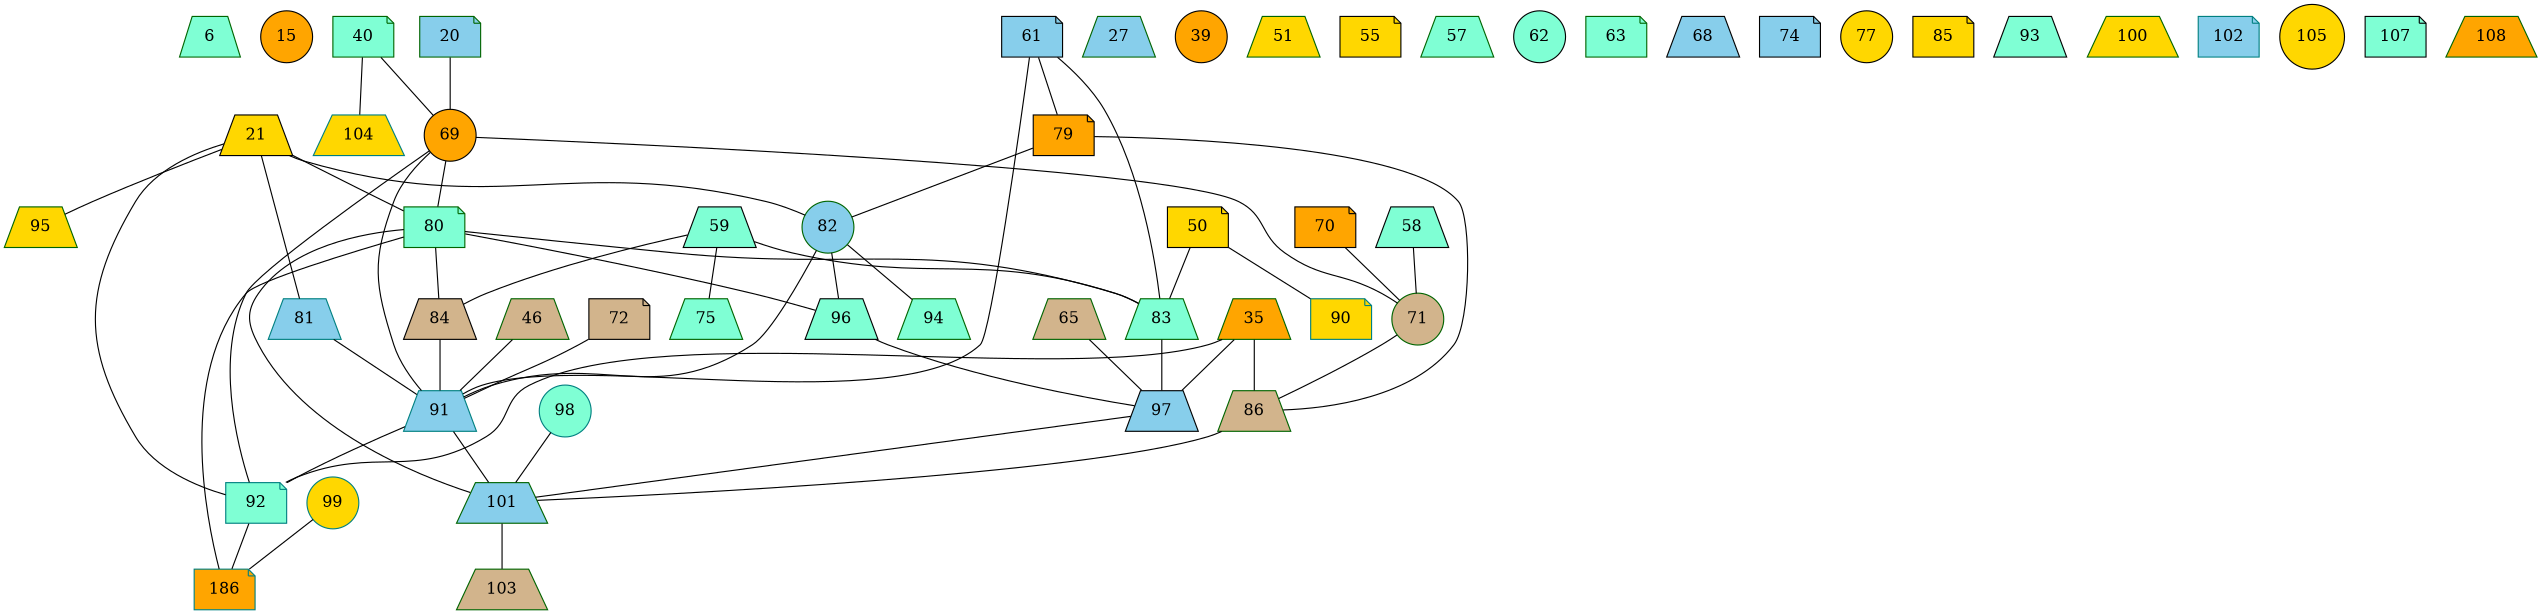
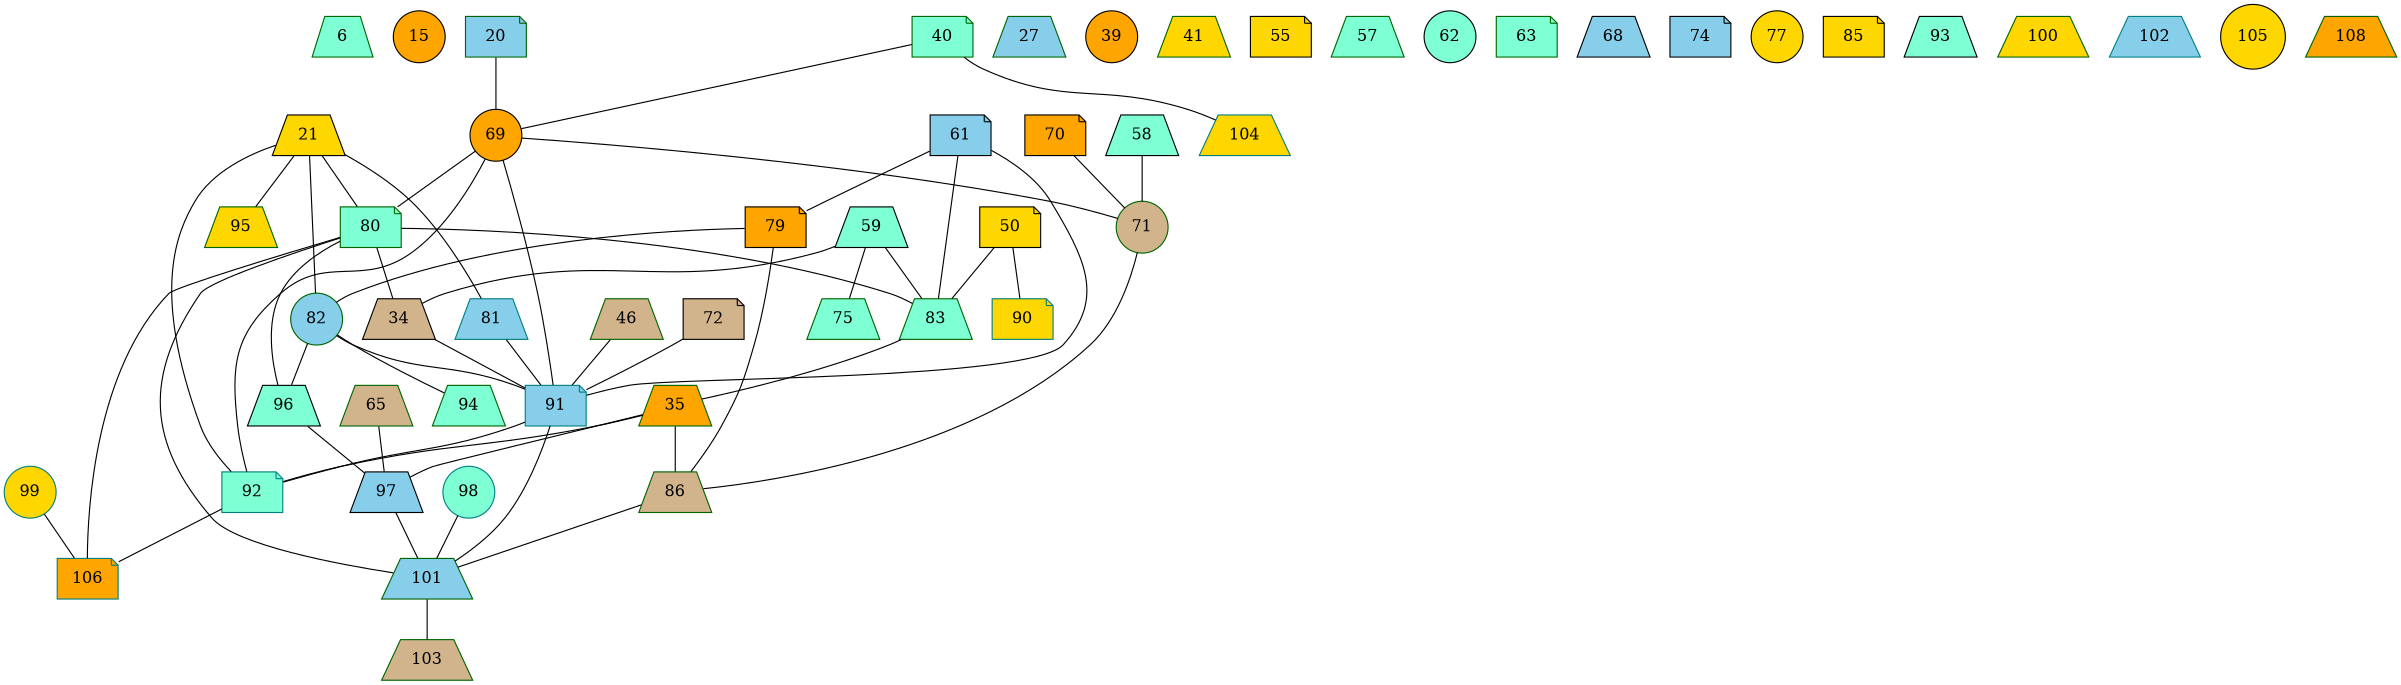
node "51": label "51" -> "41"
node "102": shape note -> trapezium
node "107": removed
node "84": label "84" -> "34"
edge "83" -- "97": now "83" -- "35"
node "91": shape trapezium -> note
node "186": label "186" -> "106"
